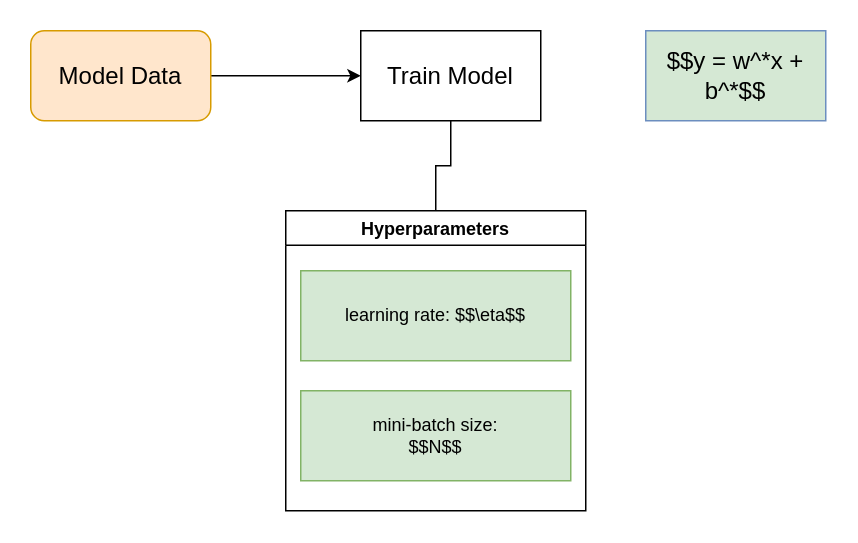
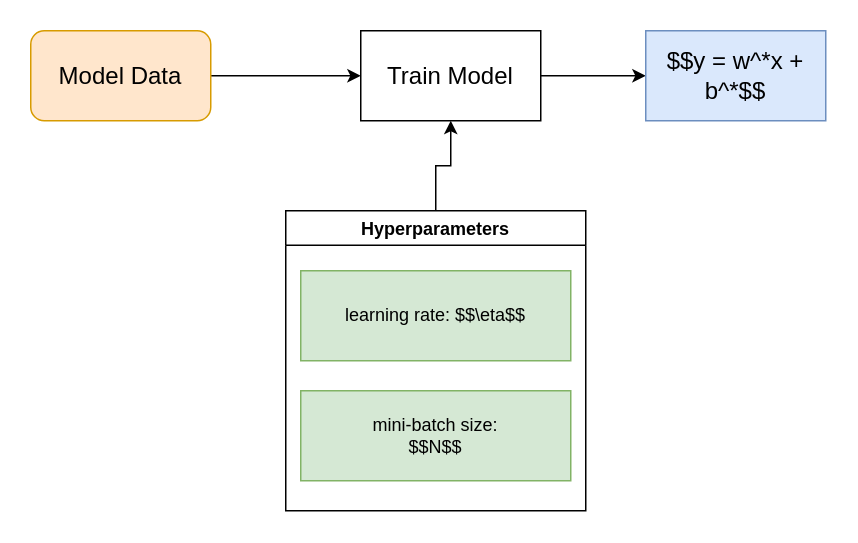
edge "Train Model" -> "$$y = w^*x + b^*$$": added
node "$$y = w^*x + b^*$$": fillcolor #d5e8d4 -> #dae8fc
edge "Train Model" -- "Hyperparameters": arrowhead none -> classic
